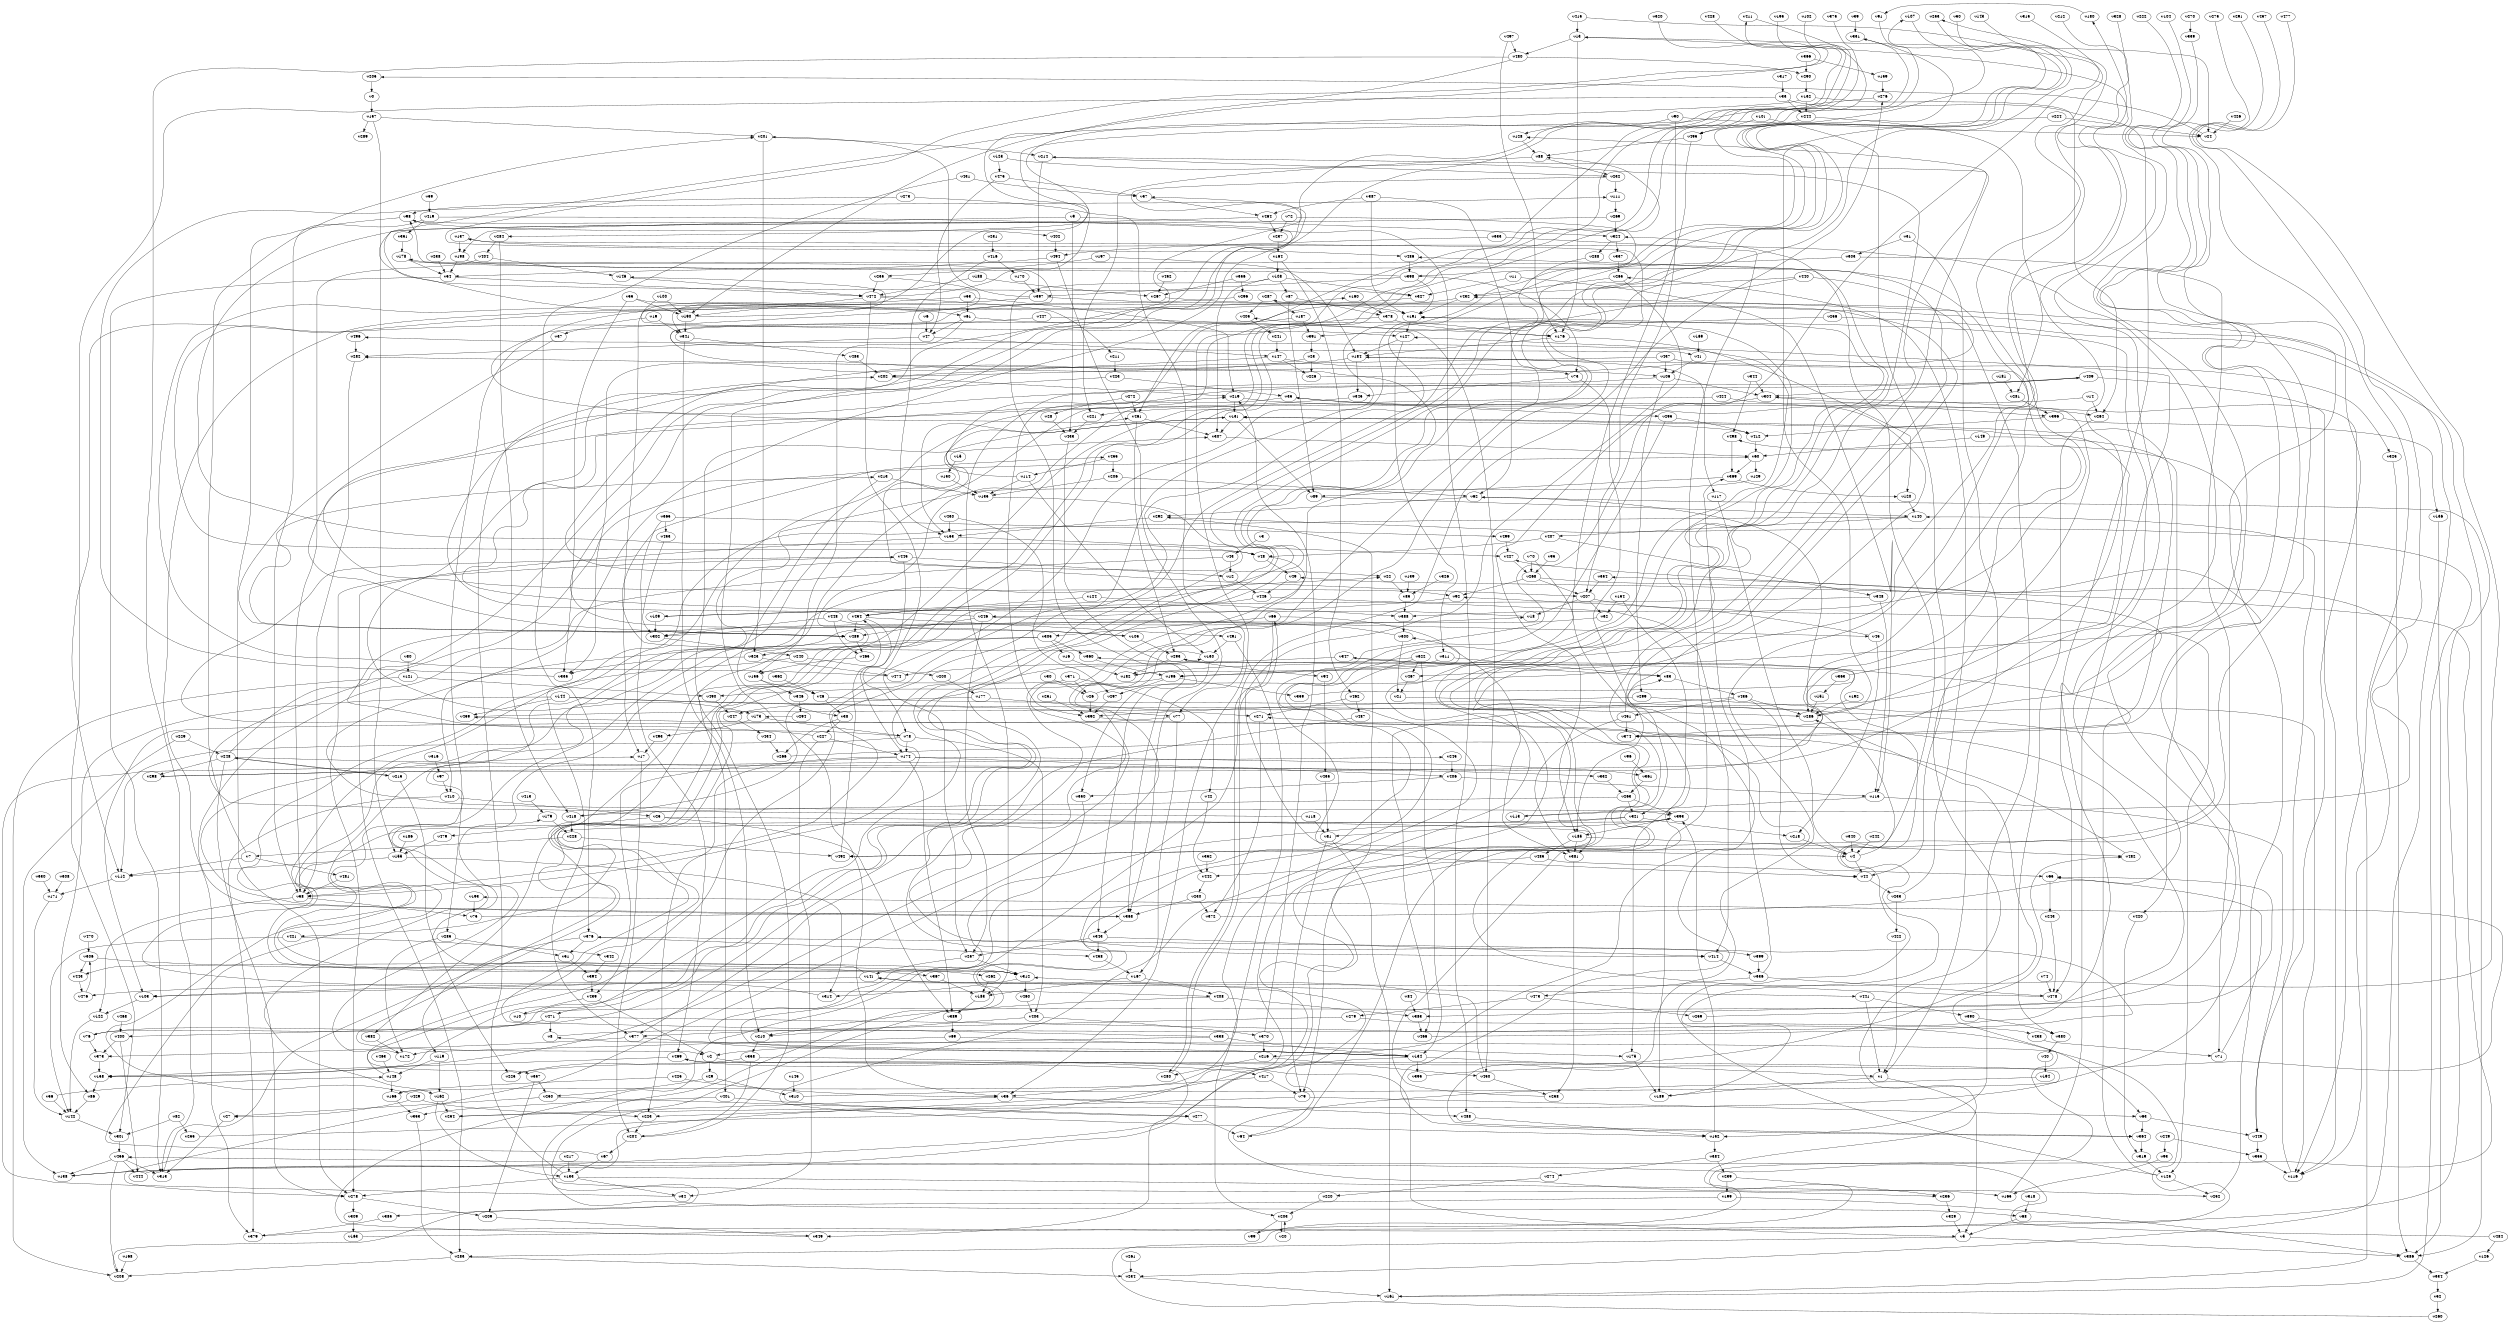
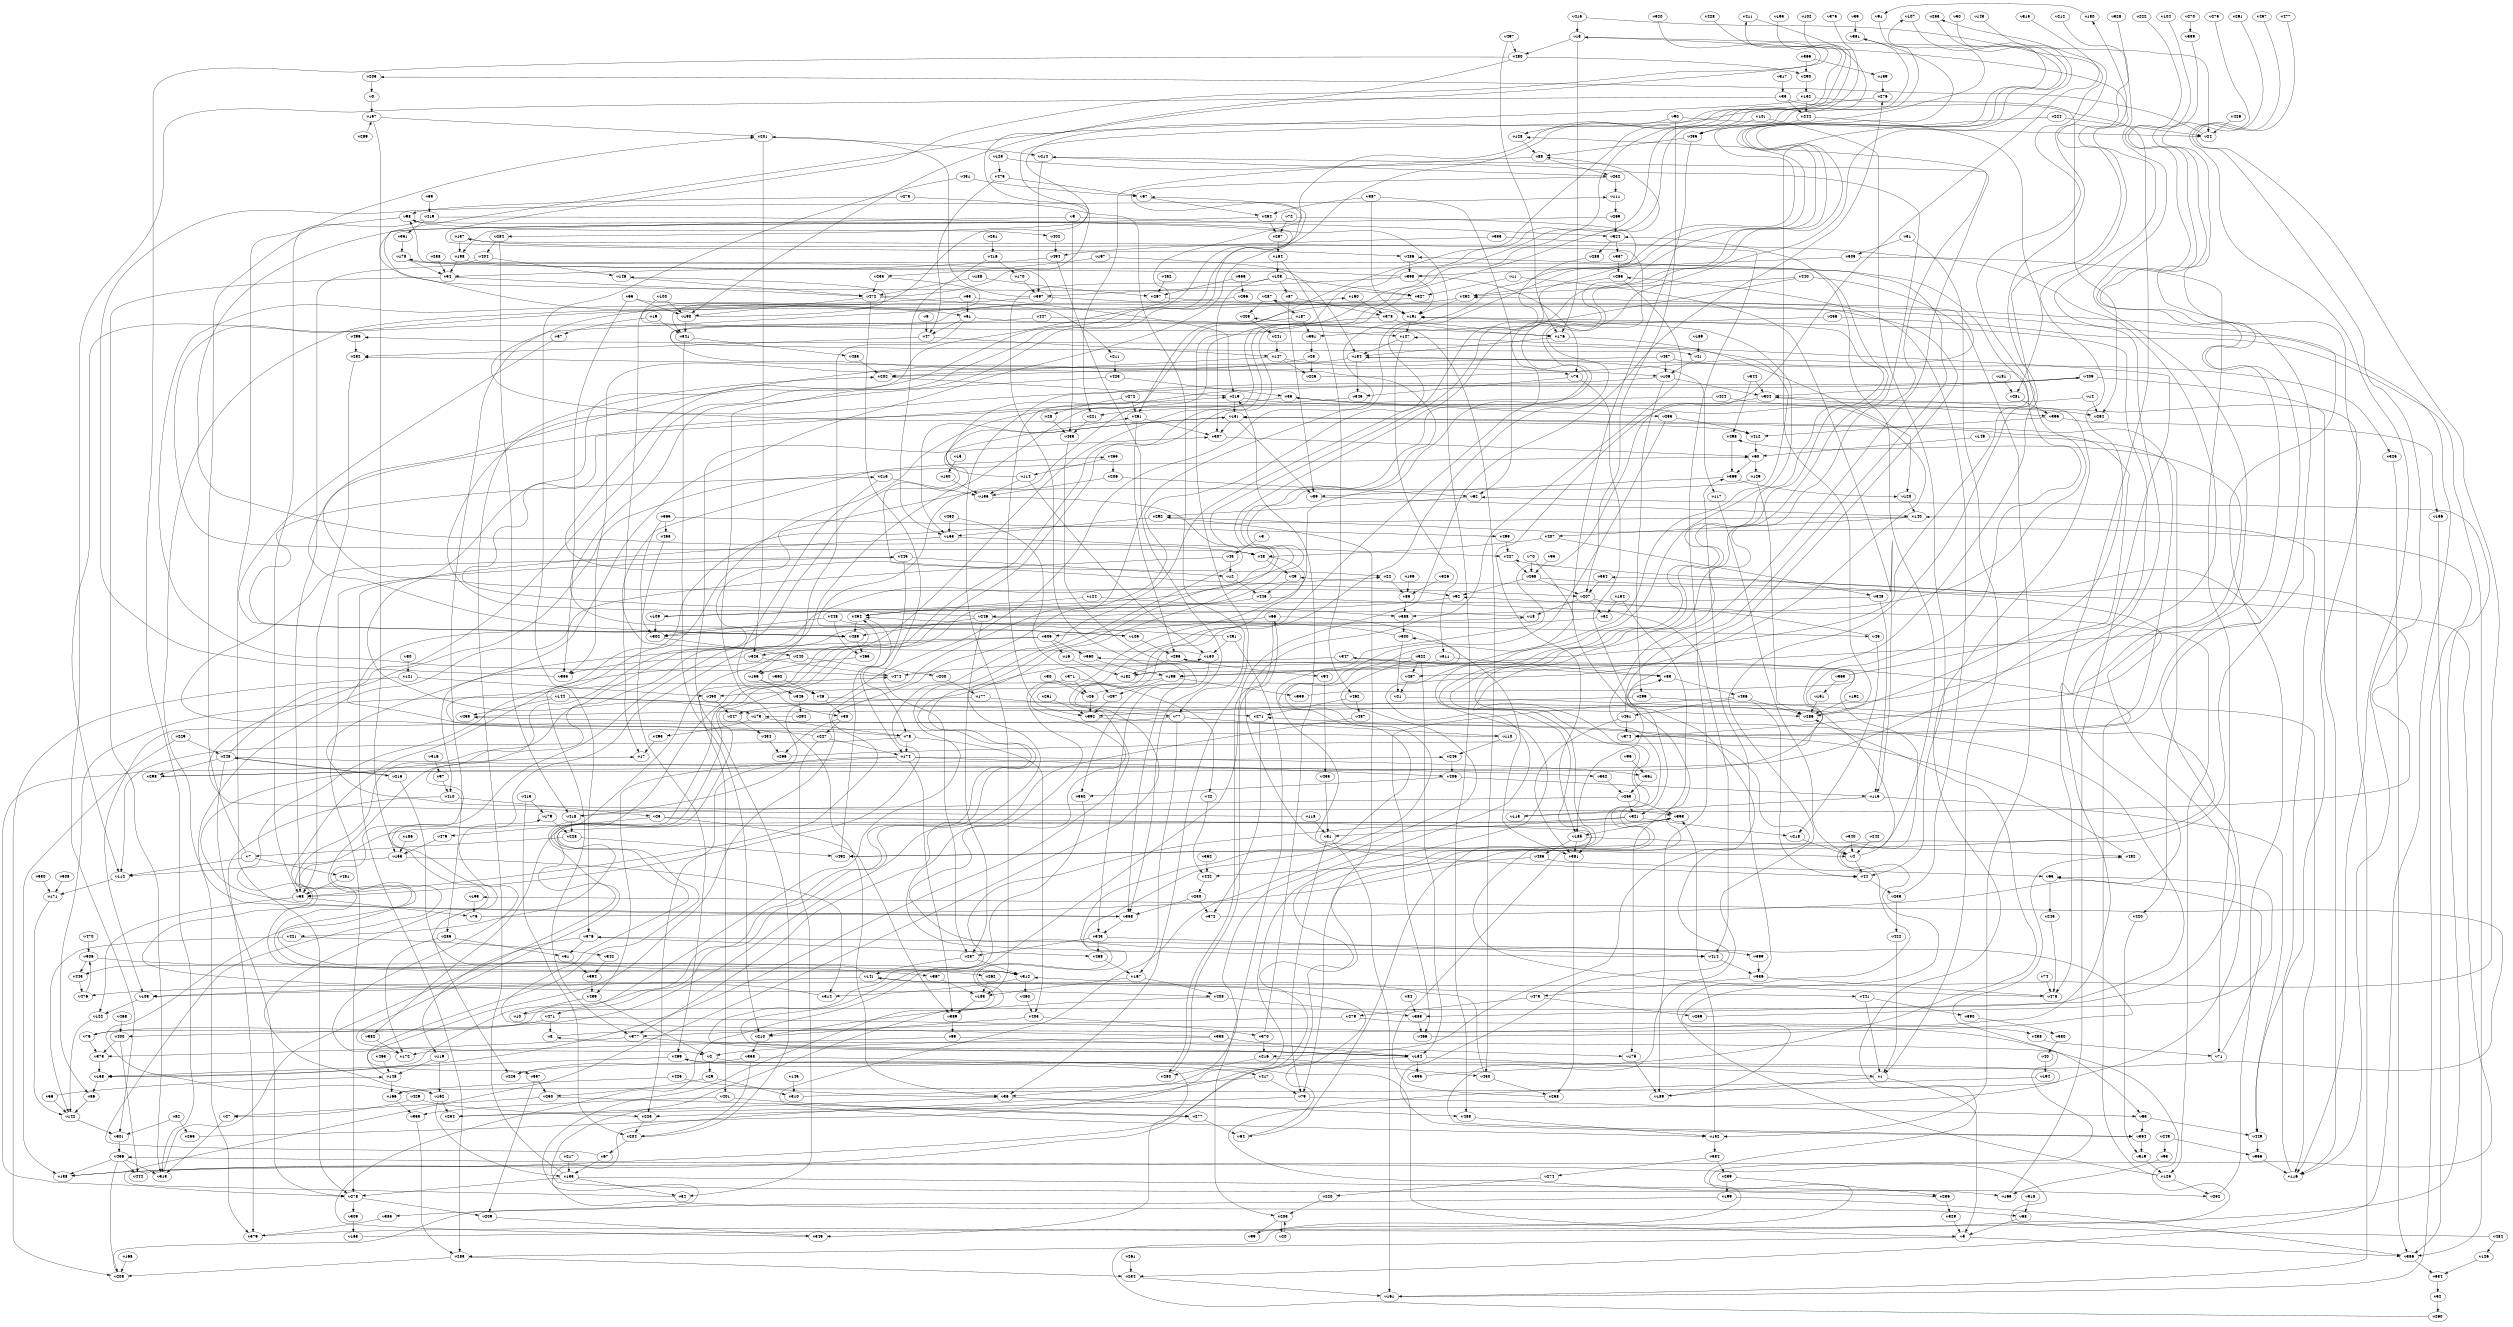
edge "v157" -> "v289": reversed
edge "v62" -> "v286": now "v129" -> "v286"
edge "v454" -> "v491": reversed
node "v110": added
edge "v264" -> "v380": removed
edge "v17" -> "v204": now "v413" -> "v204"
